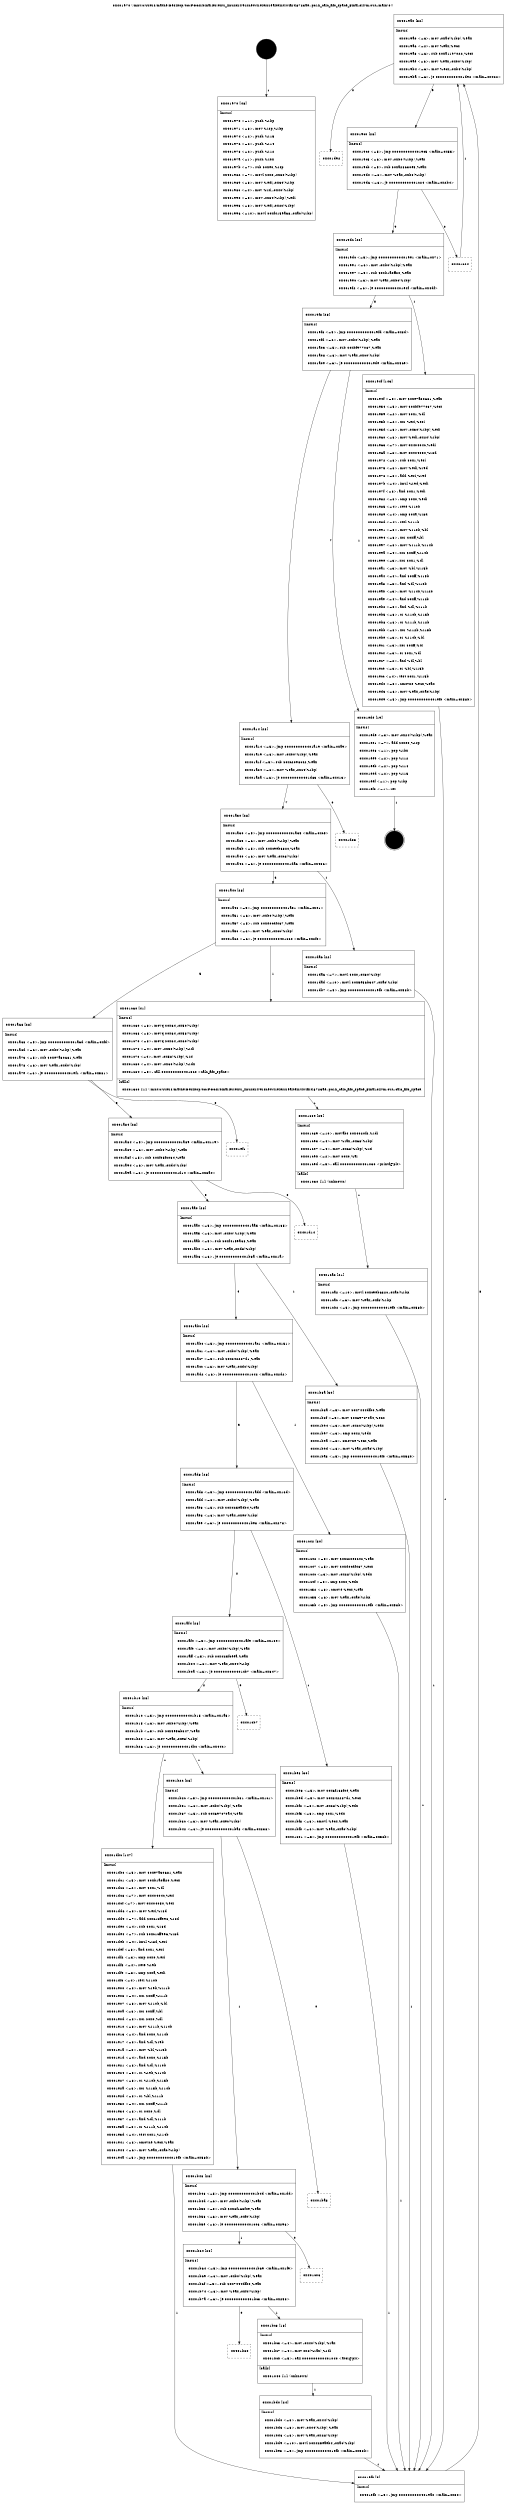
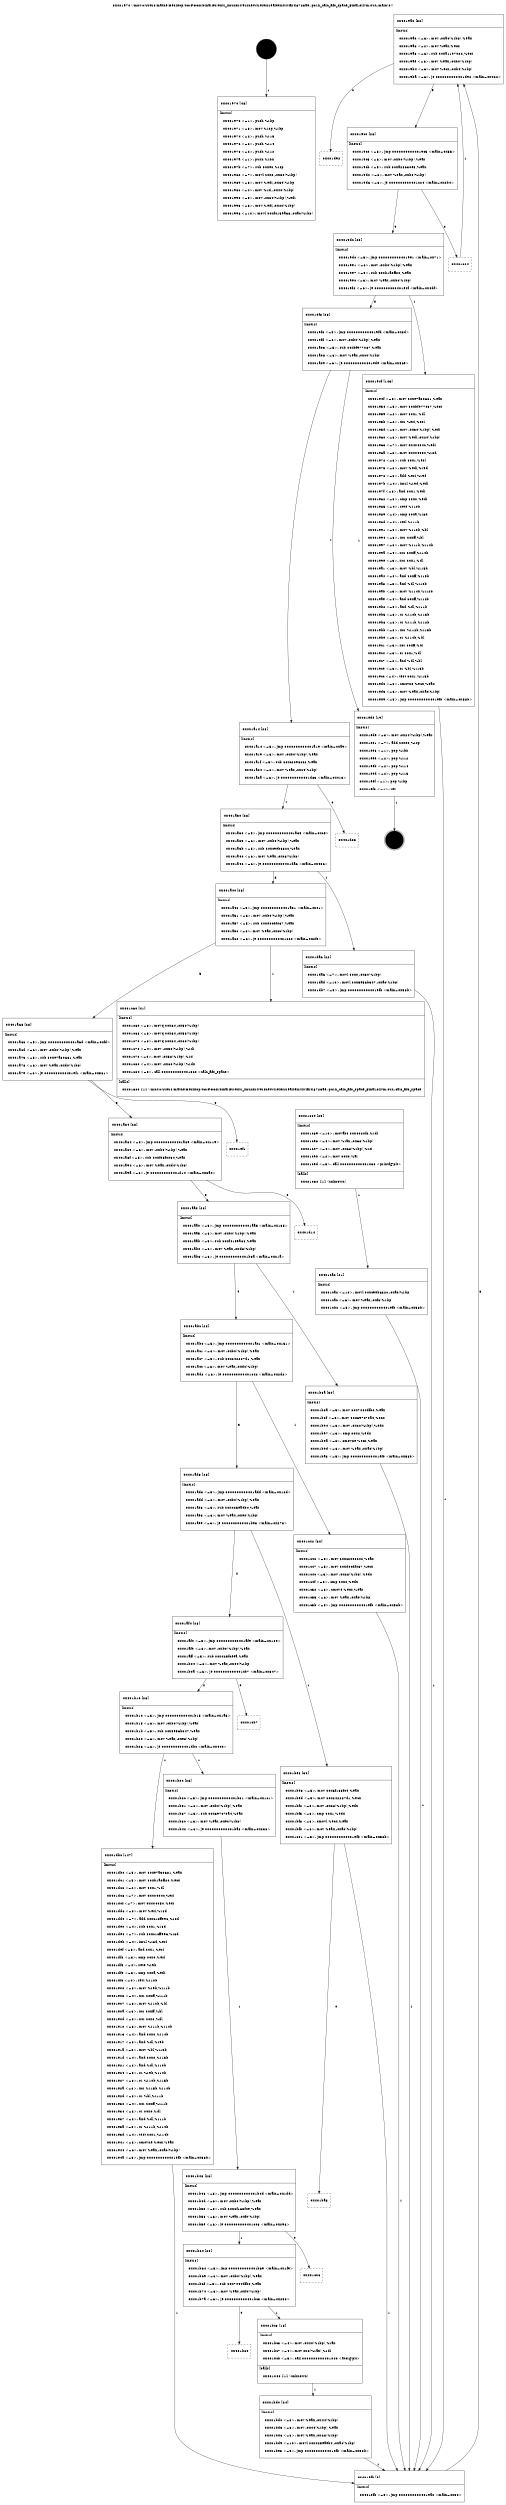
edge "0x401c60 [41]" -> "0x401c89 [25]": removed, label "1"
edge "0x401b2c [28]" -> "0x401ba8": now "0x401be8 [30]" -> "0x401ba8"
